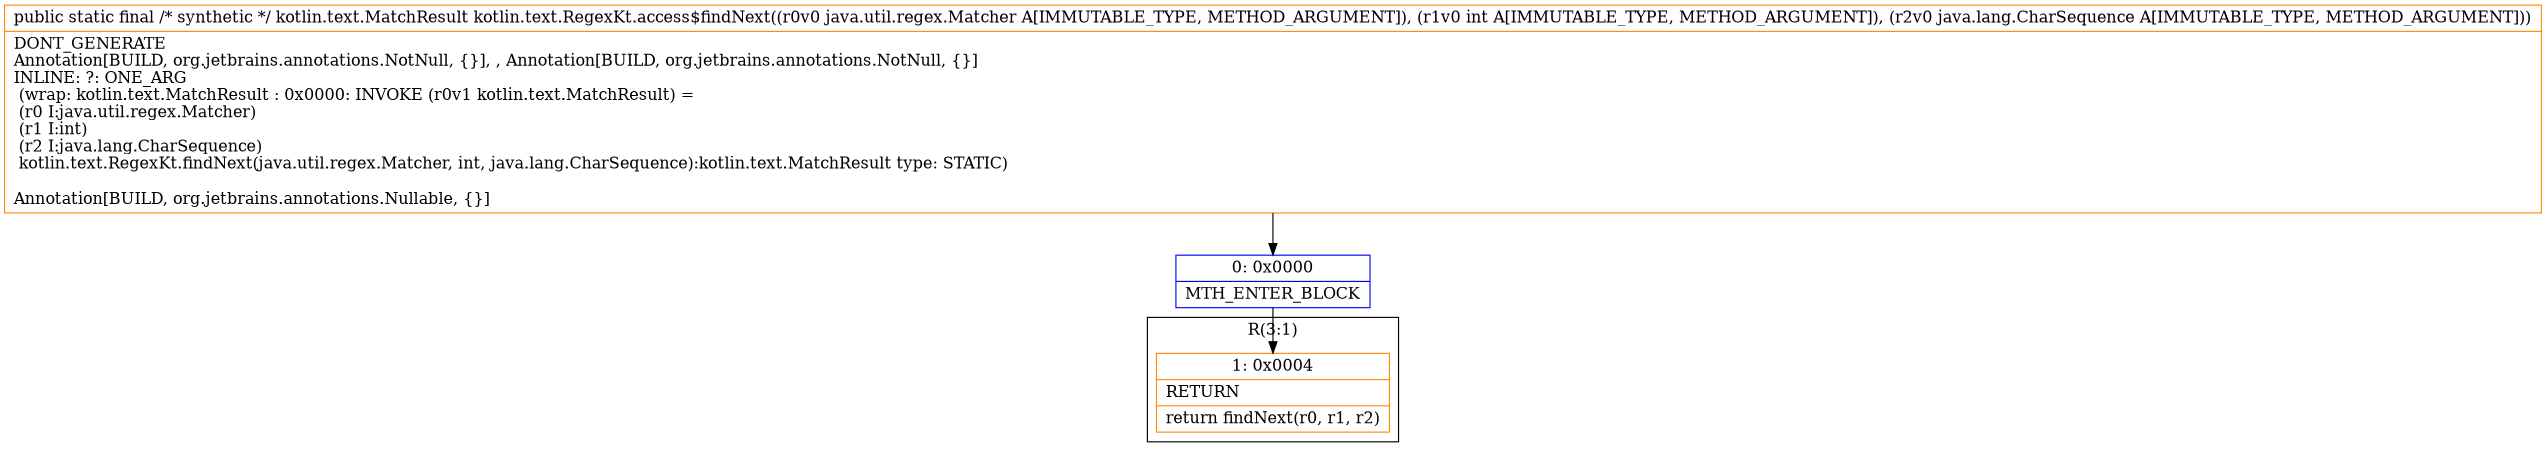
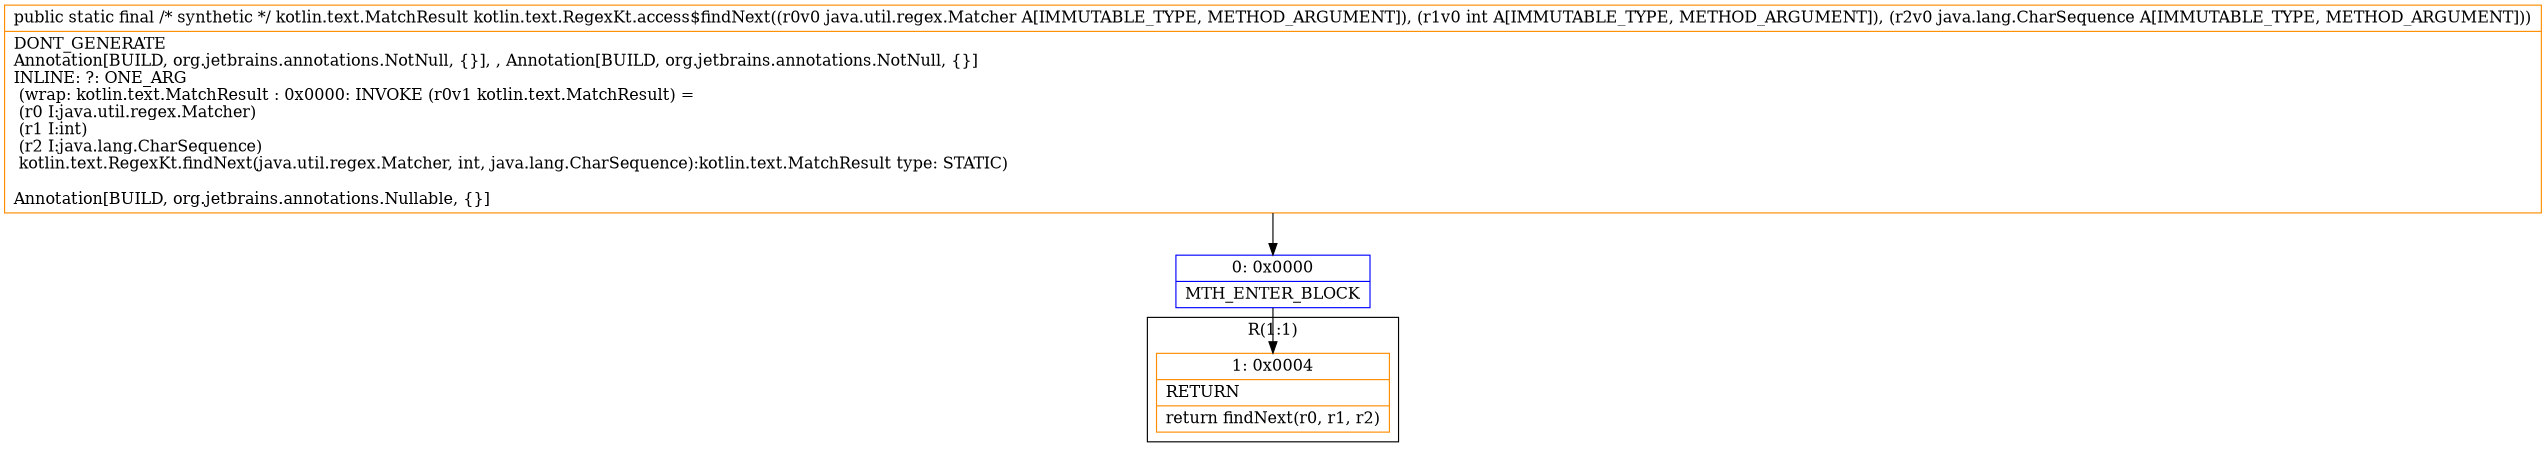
cluster "R(3:1)": label "R(3:1)" -> "R(1:1)"
